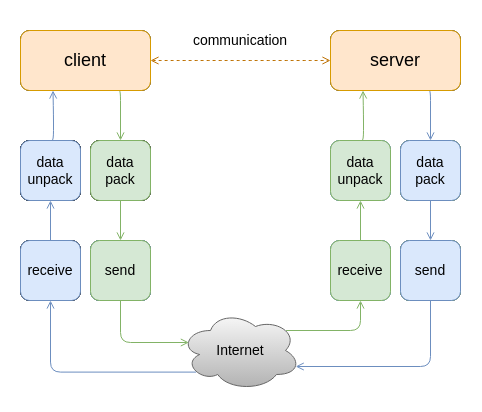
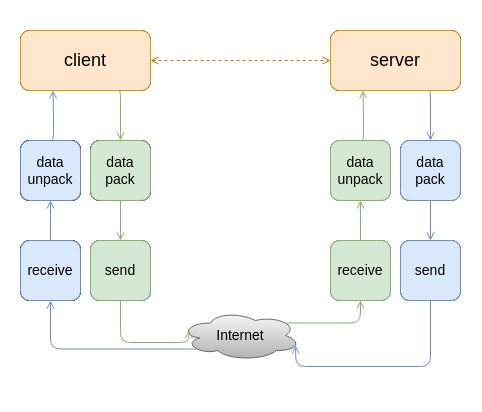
node "communication": removed
node "Internet": size 120x80 -> 120x50
